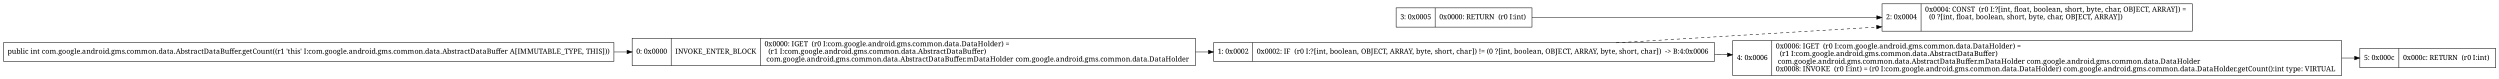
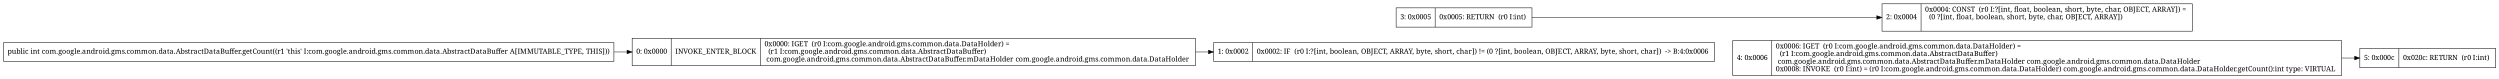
node "3: 0x0005": text "0x0000: RETURN  (r0 I:int)" -> "0x0005: RETURN  (r0 I:int)"
edge "1: 0x0002" -> "2: 0x0004": removed
edge "1: 0x0002" -> "4: 0x0006": removed
node "5: 0x000c": text "0x000c: RETURN  (r0 I:int)" -> "0x020c: RETURN  (r0 I:int)"
